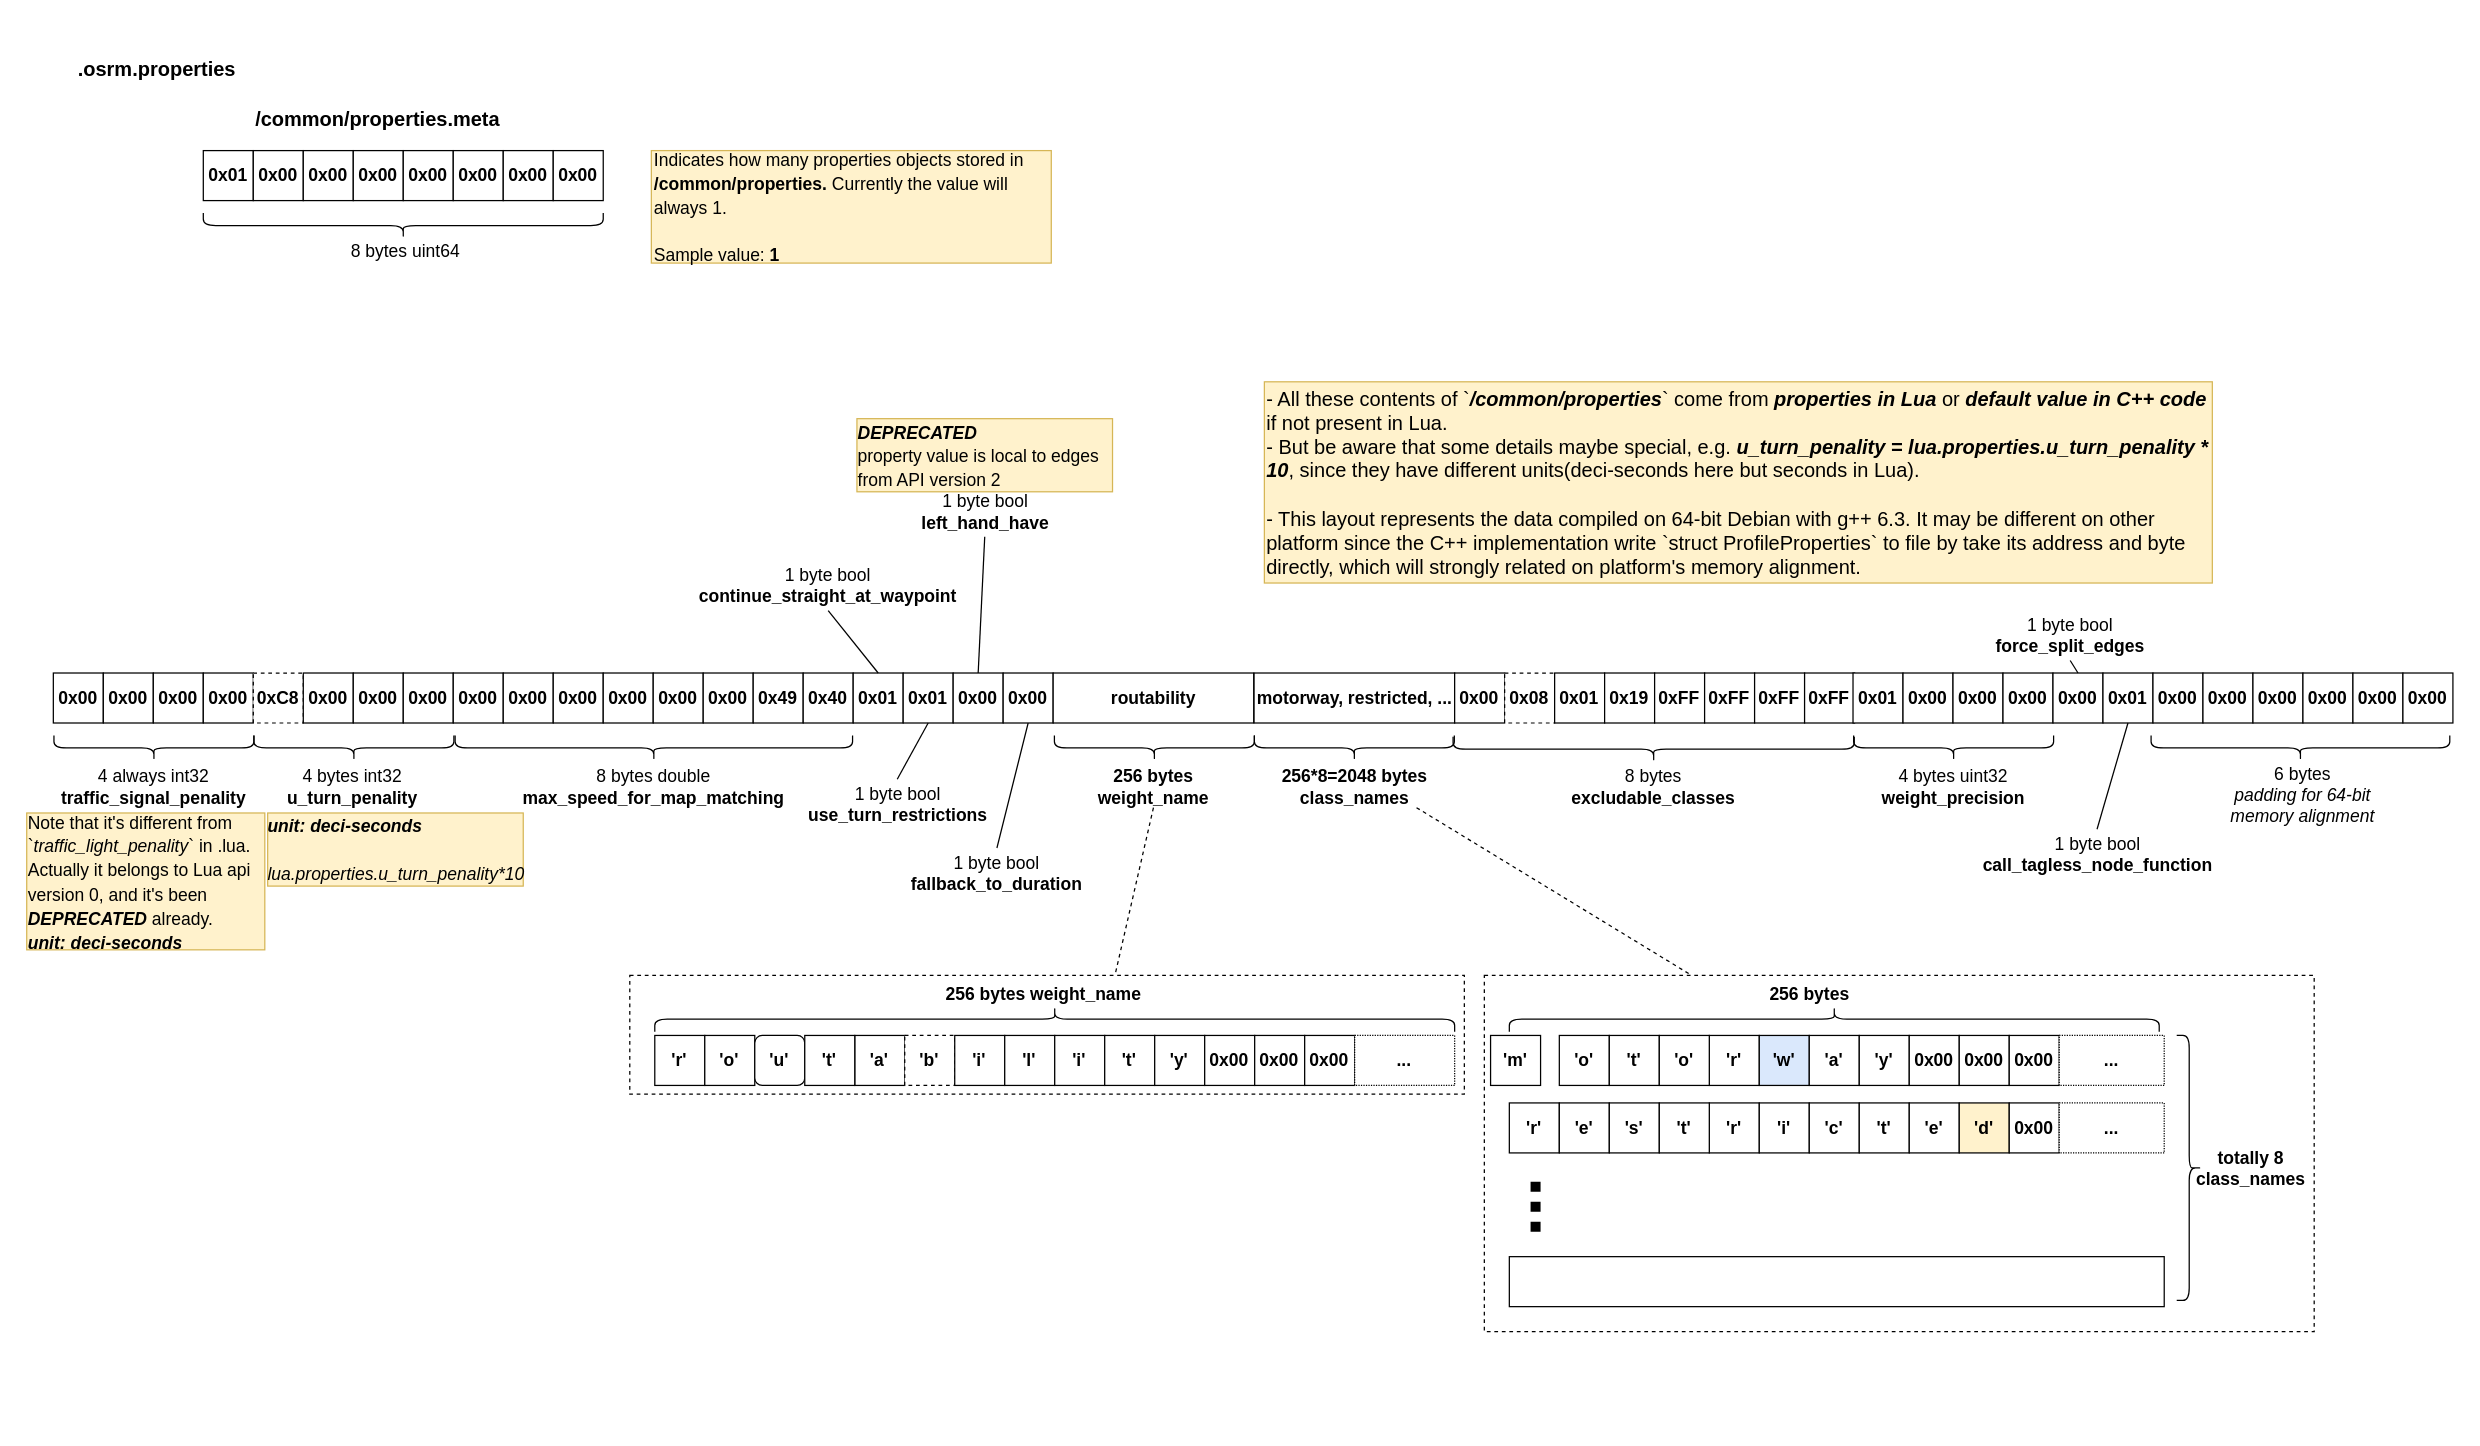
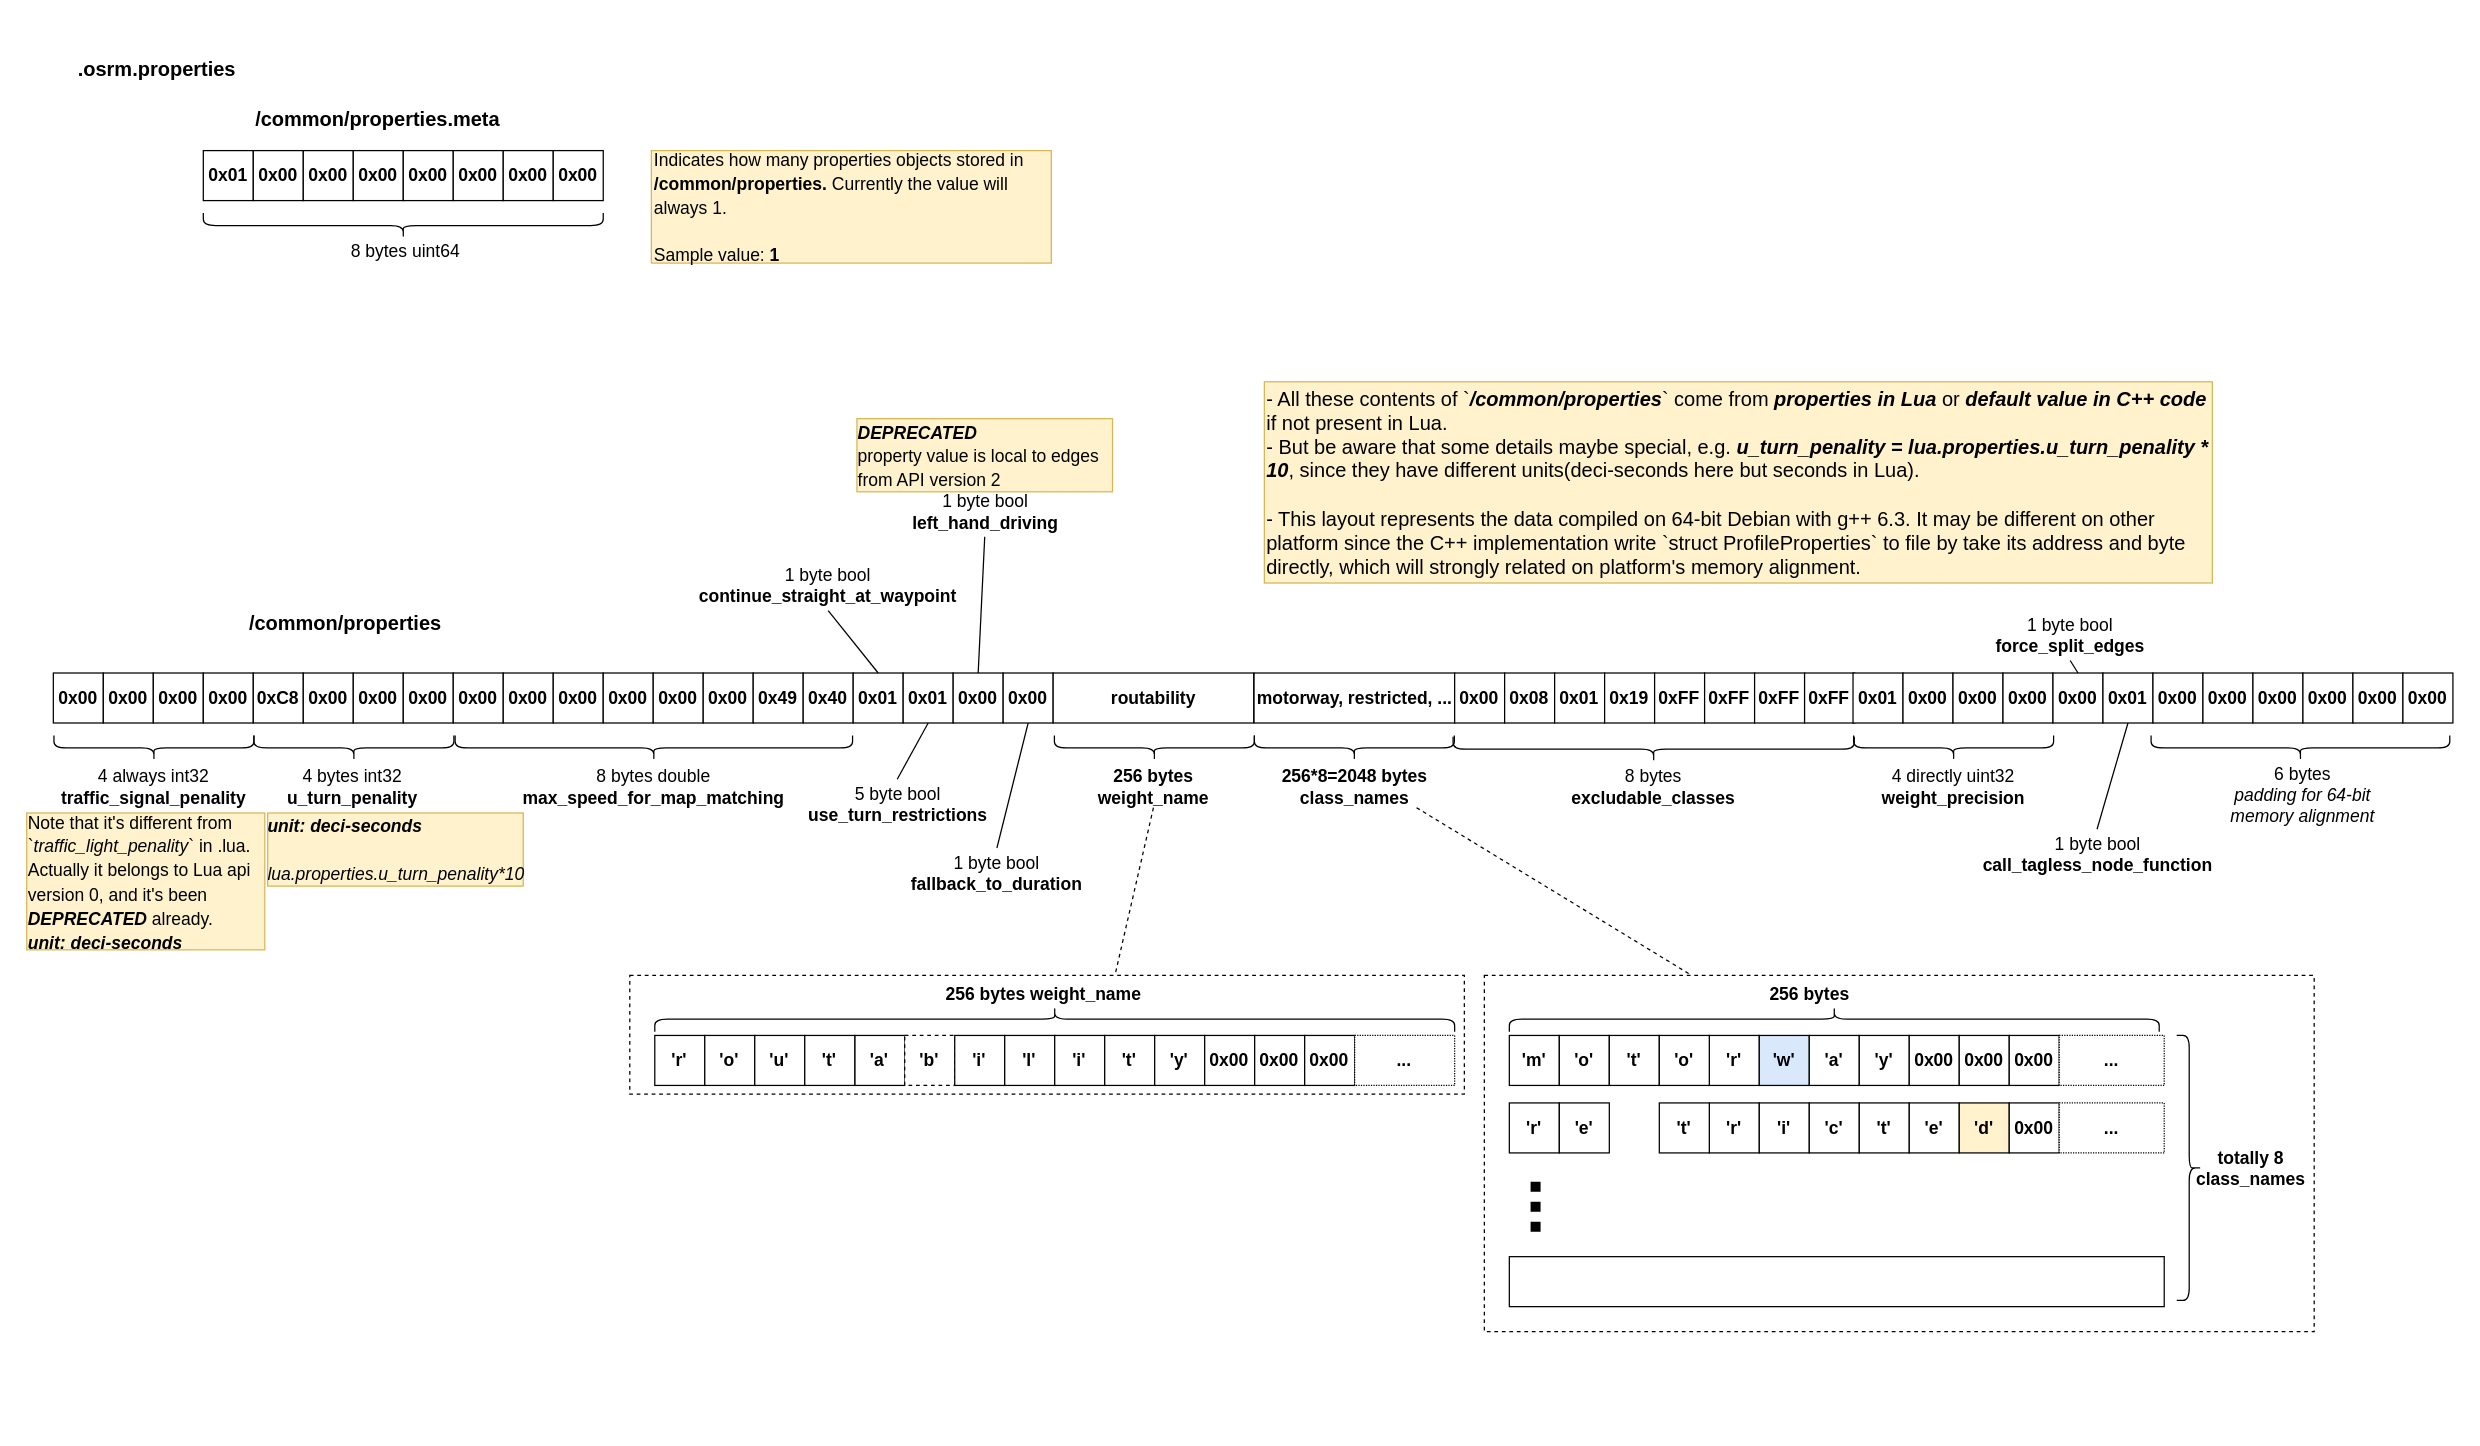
node "1 byte bool left_hand_have": label "1 byte bool left_hand_have" -> "1 byte bool left_hand_driving"
node "/common/properties": added
node "0xC8": style dashed -> solid
node "0x08": style dashed -> solid
node "4 bytes uint32 weight_precision": label "4 bytes uint32 weight_precision" -> "4 directly uint32 weight_precision"
node "1 byte bool use_turn_restrictions": label "1 byte bool use_turn_restrictions" -> "5 byte bool use_turn_restrictions"
node "'u'": shape rounded rectangle -> rectangle
node "'m'": moved (1516, 1061) -> (1534, 1061)
node "'s'": removed
